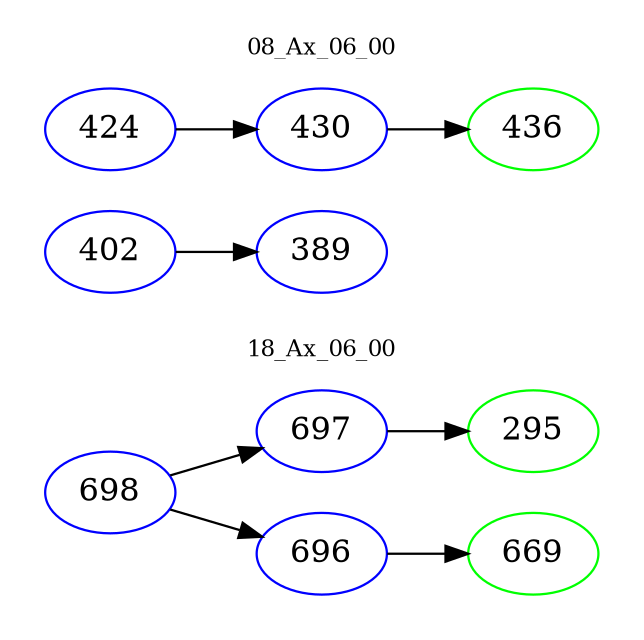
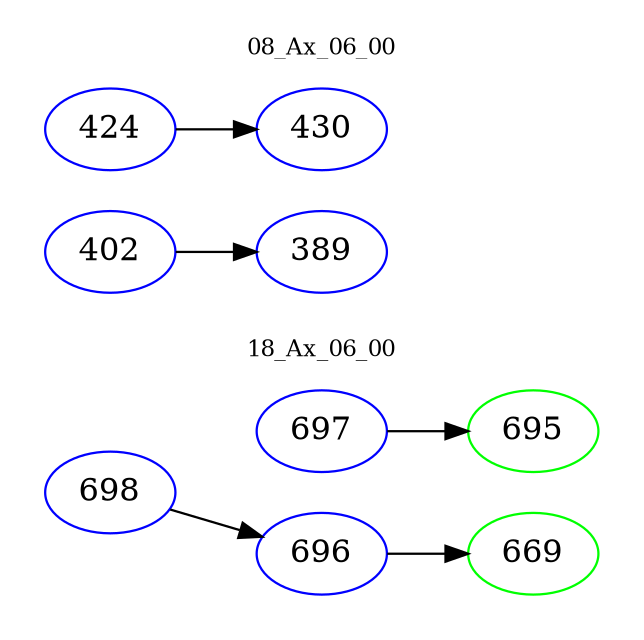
node "436": removed
node "295": label "295" -> "695"
edge "698" -> "697": removed
